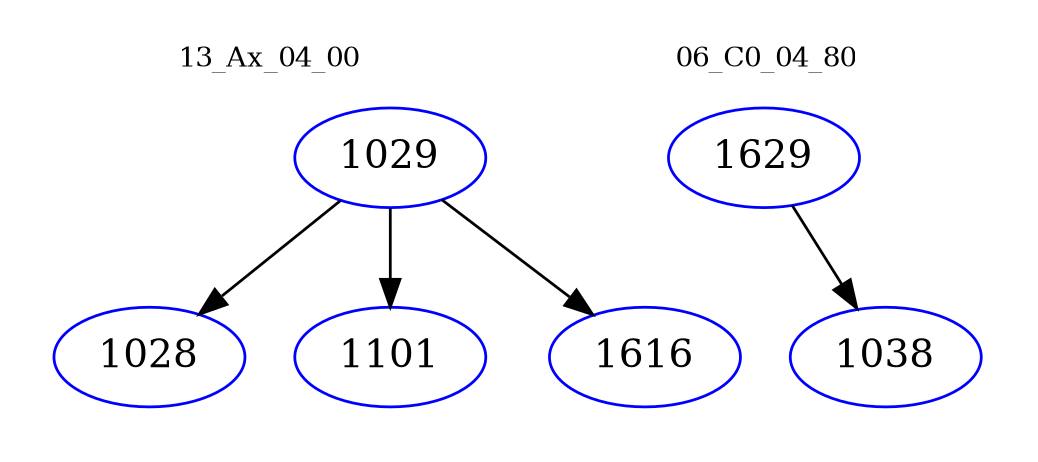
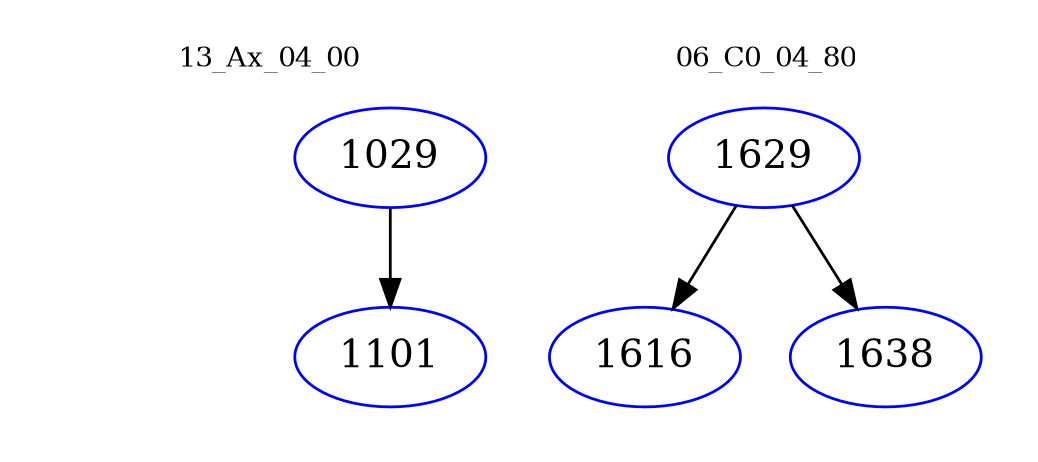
edge "1029" -> "1616": now "1629" -> "1616"
node "1028": removed
node "1038": label "1038" -> "1638"
